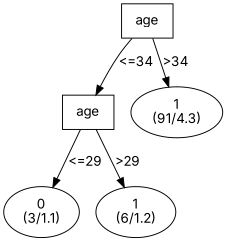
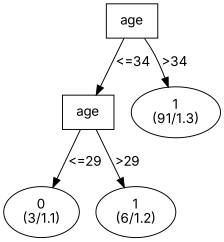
node "1 (91/4.3)": label "1 (91/4.3)" -> "1 (91/1.3)"
